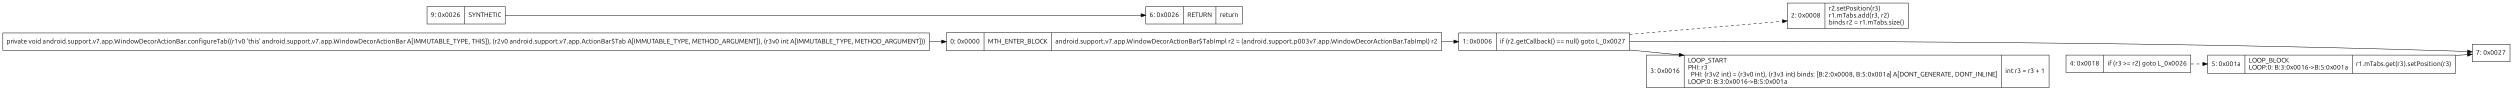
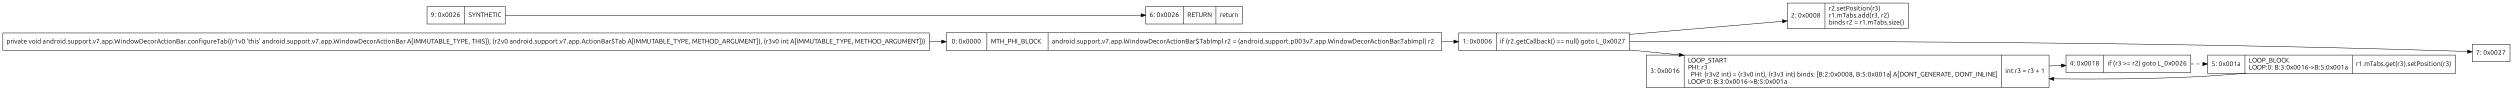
edge "1: 0x0006" -> "2: 0x0008": style dashed -> solid
node "0: 0x0000": text "MTH_ENTER_BLOCK" -> "MTH_PHI_BLOCK"
edge "5: 0x001a" -> "7: 0x0027": now "5: 0x001a" -> "3: 0x0016"
edge "3: 0x0016" -> "4: 0x0018": added
